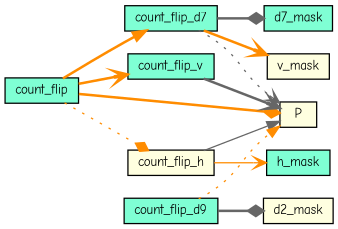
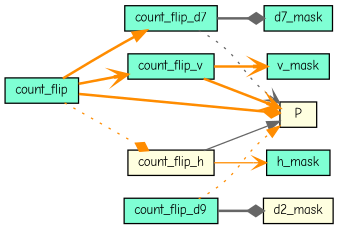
edge "count_flip_d7" -> "v_mask": now "count_flip_v" -> "v_mask"
node "v_mask": fillcolor lightyellow -> aquamarine
edge "count_flip_v" -> "P": color gray40 -> darkorange
